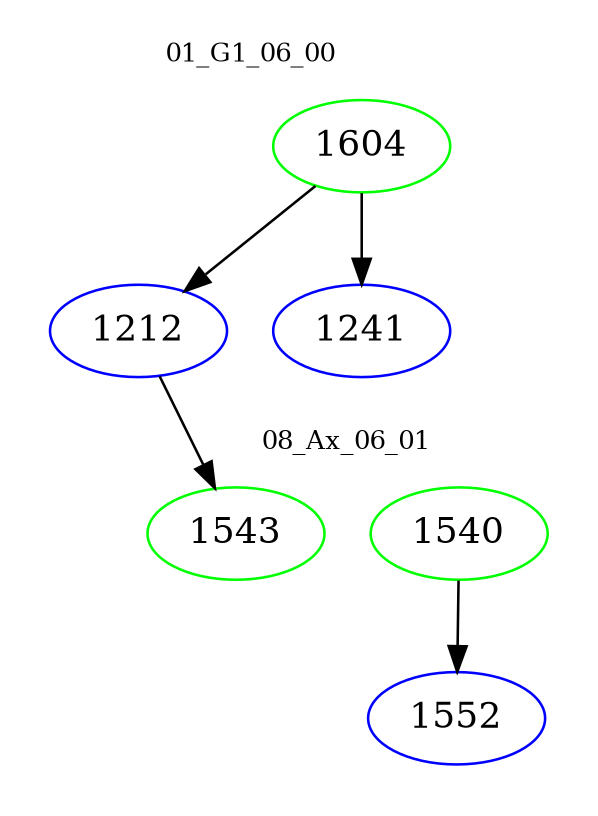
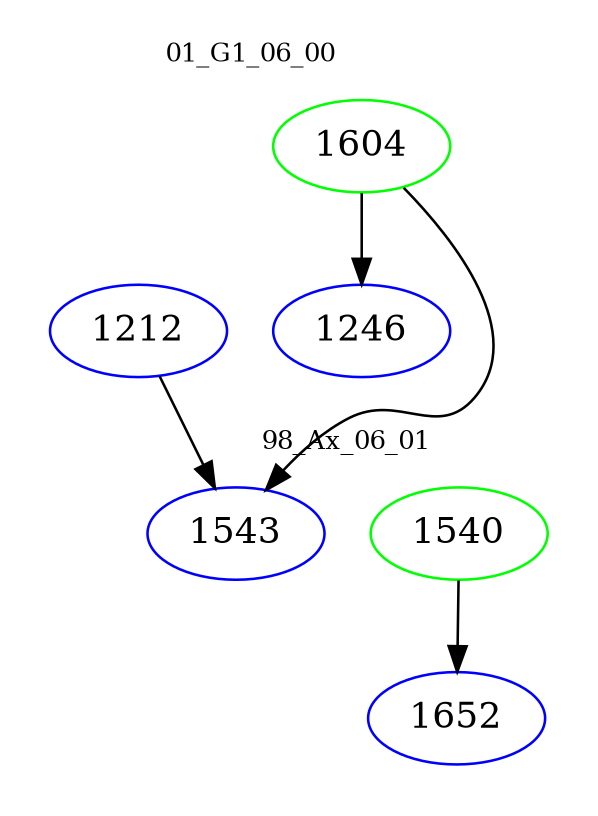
edge "1604" -> "1212": now "1604" -> "1543"
node "1241": label "1241" -> "1246"
cluster "08_Ax_06_01": label "08_Ax_06_01" -> "98_Ax_06_01"
node "1543": color green -> blue
node "1552": label "1552" -> "1652"
